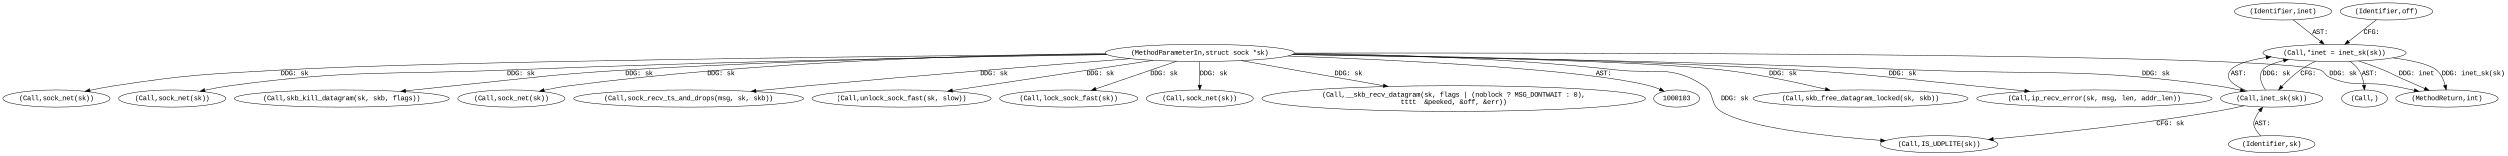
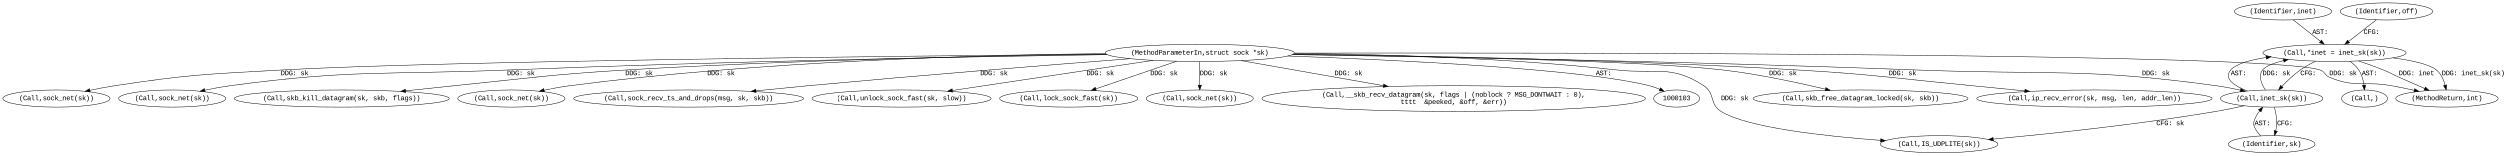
edge "(Call,inet_sk(sk))" -> "(Identifier,sk)": added, label "CFG:"
